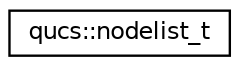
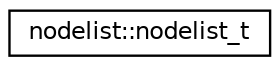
node "qucs::nodelist_t": label "qucs::nodelist_t" -> "nodelist::nodelist_t"
